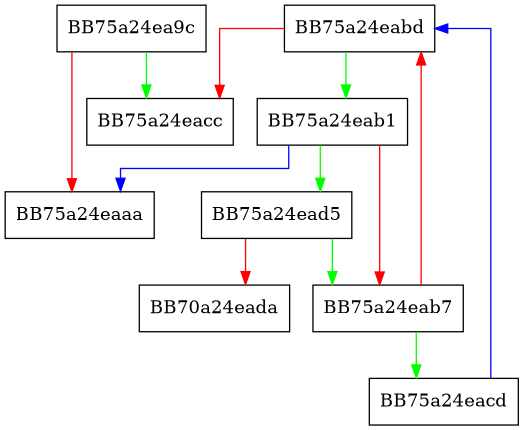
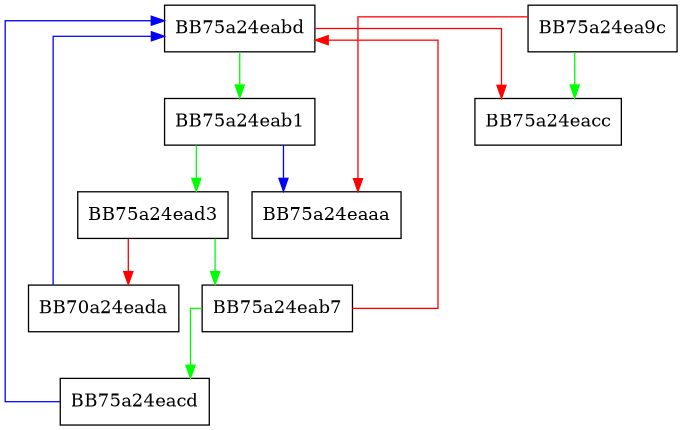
edge "BB70a24eada" -> "BB75a24eabd": added
edge "BB75a24eab1" -> "BB75a24eab7": removed
node "BB75a24ead5": label "BB75a24ead5" -> "BB75a24ead3"
